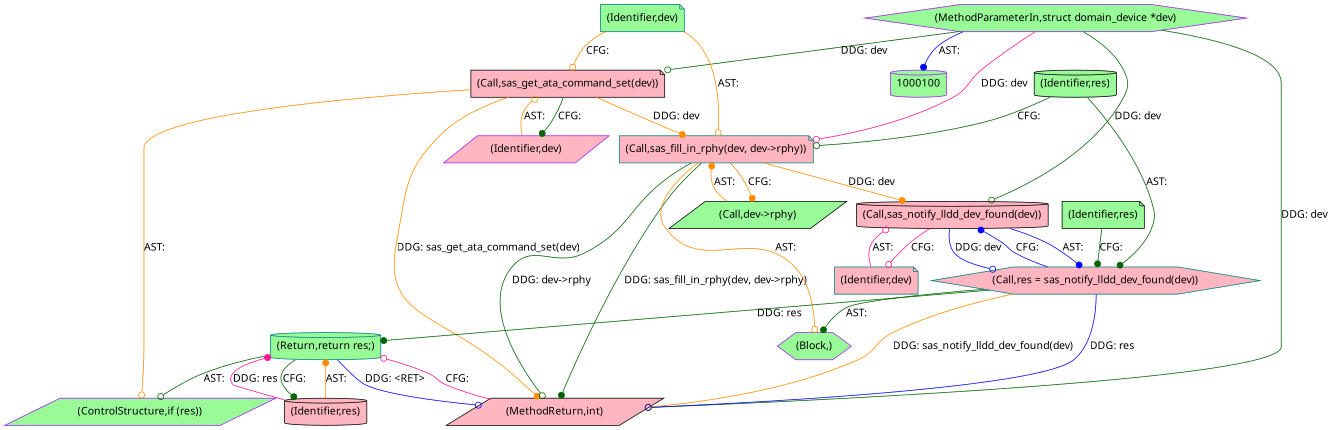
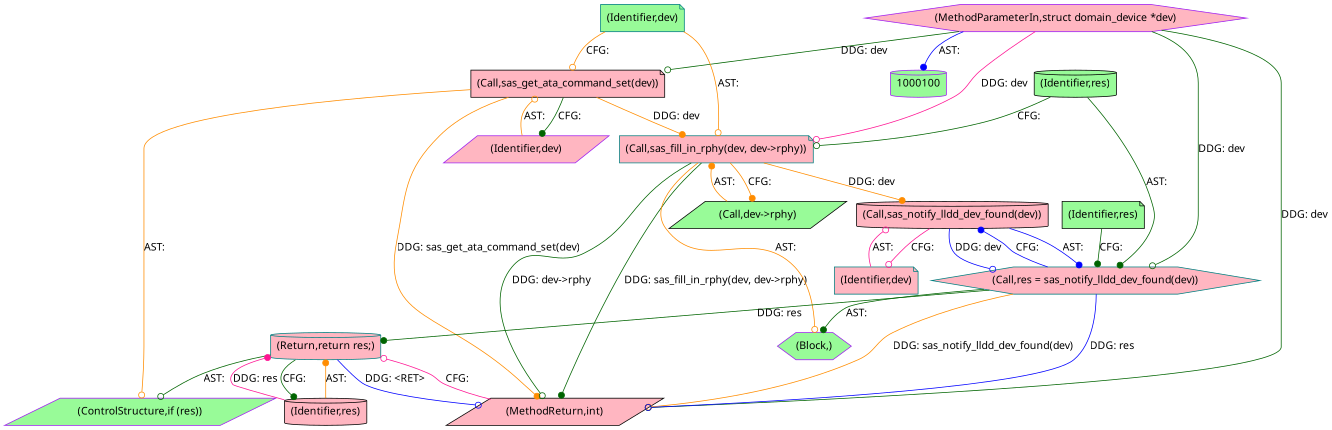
node "(MethodParameterIn,struct domain_device *dev)": fillcolor palegreen -> lightpink
edge "(MethodParameterIn,struct domain_device *dev)" -> "(Call,sas_notify_lldd_dev_found(dev))": now "(MethodParameterIn,struct domain_device *dev)" -> "(Call,res = sas_notify_lldd_dev_found(dev))"
node "(Return,return res;)": fillcolor palegreen -> lightpink
